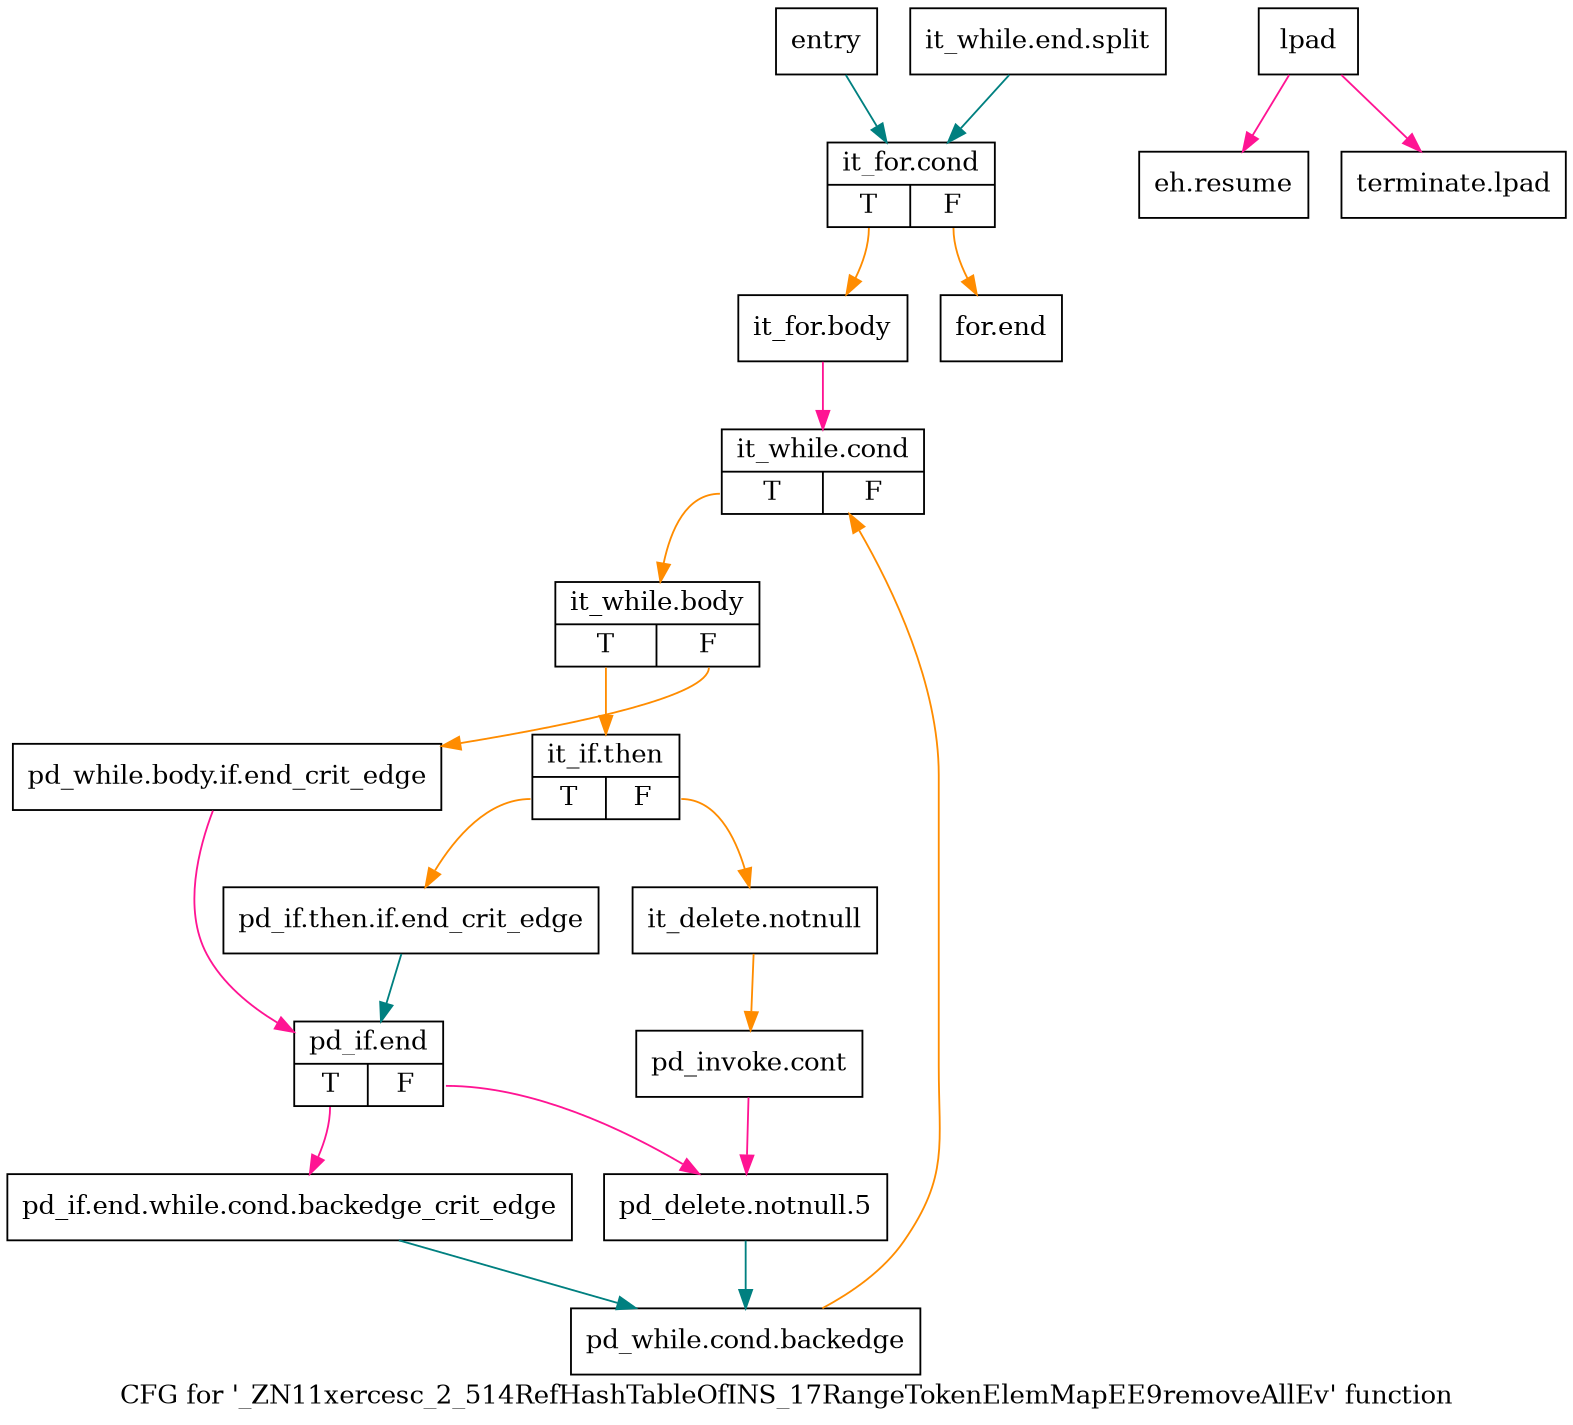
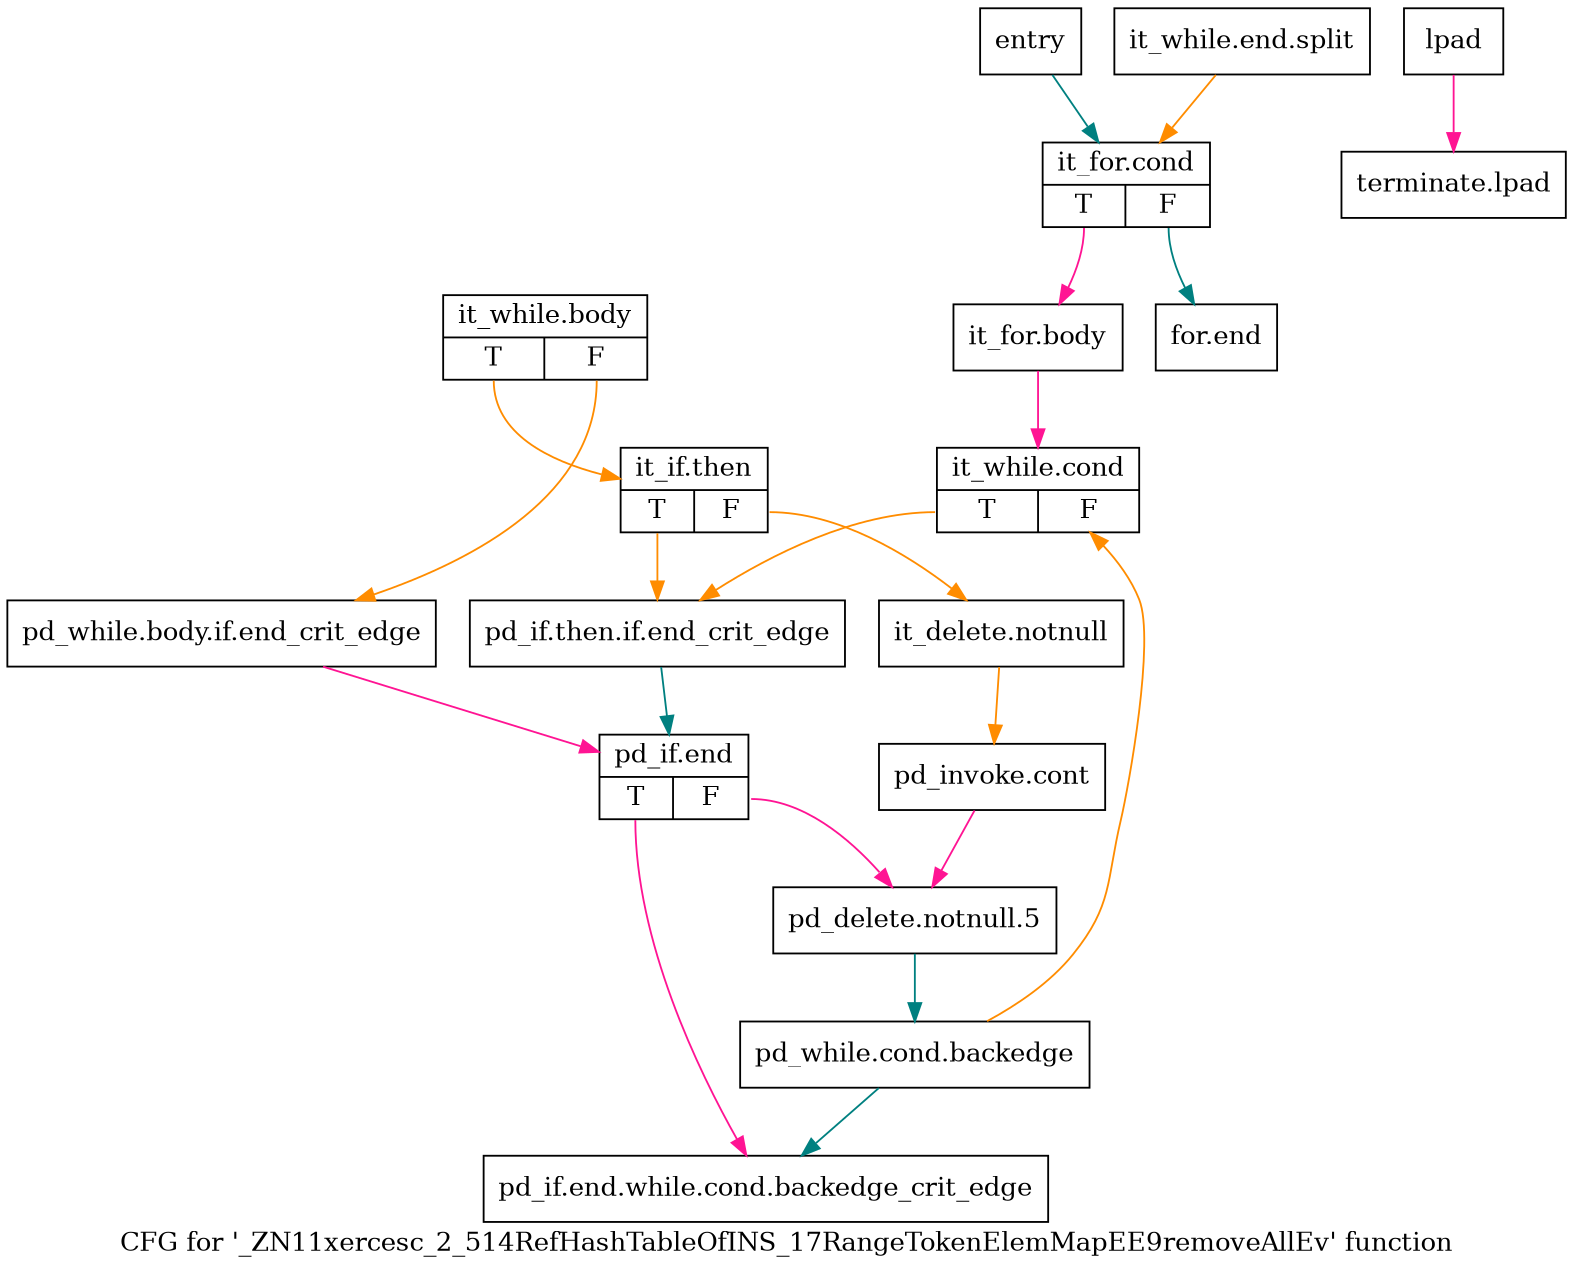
edge "it_while.end.split" -> "it_for.cond": color teal -> darkorange
node "eh.resume": removed
edge "it_for.cond" -> "it_for.body": color darkorange -> deeppink
edge "it_for.cond" -> "for.end": color darkorange -> teal
edge "it_while.cond" -> "it_while.body": now "it_while.cond" -> "pd_if.then.if.end_crit_edge"
edge "pd_if.end.while.cond.backedge_crit_edge" -> "pd_while.cond.backedge": reversed
